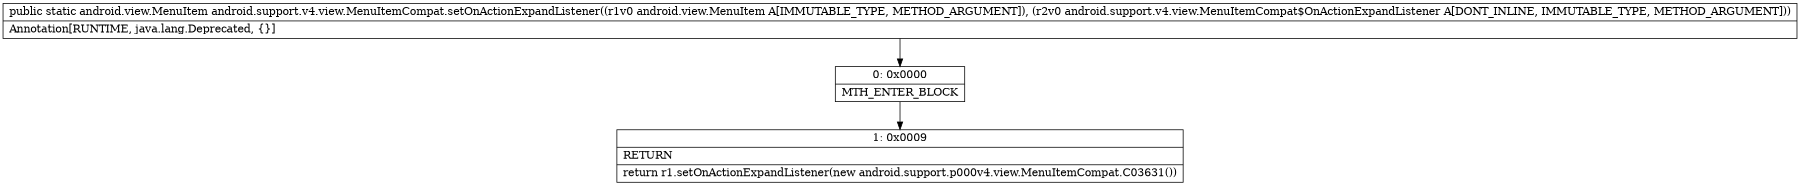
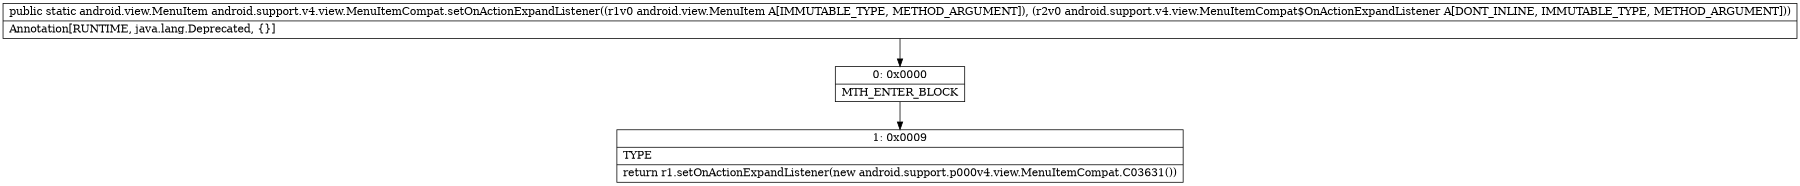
node "1: 0x0009": text "RETURN" -> "TYPE"
